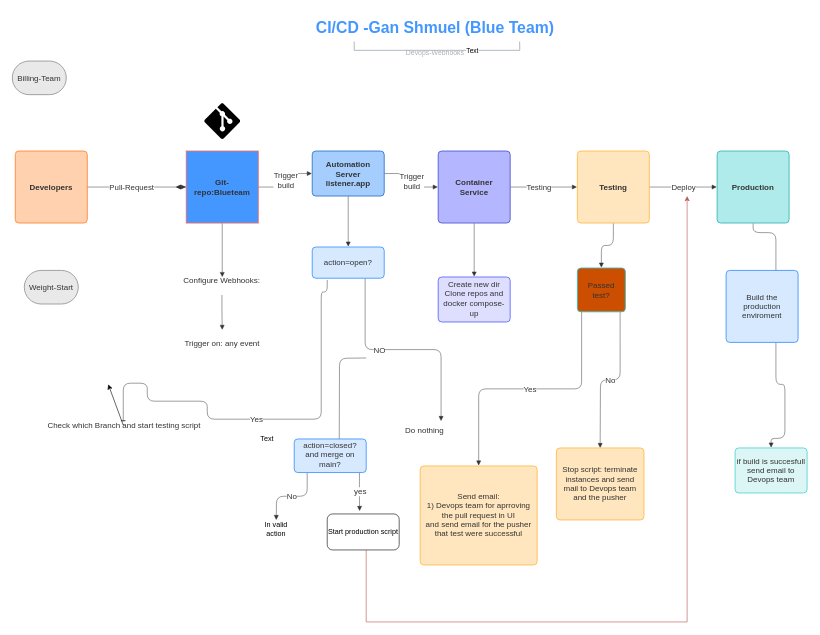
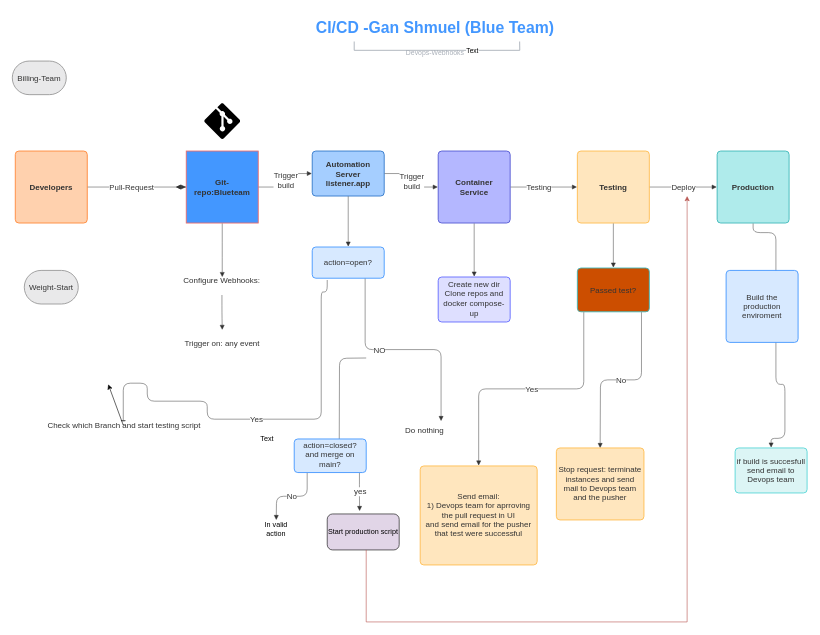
node "Passed test?": size 48x44 -> 72x44
node "Stop script: terminate instances and send mail to Devops team and the pusher": label "Stop script: terminate instances and send mail to Devops team and the pusher" -> "Stop request: terminate instances and send mail to Devops team and the pusher"
node "Start production script": fillcolor #ffffff -> #e1d5e7
